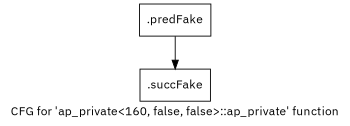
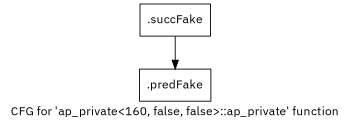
edge ".predFake" -> ".succFake": reversed
